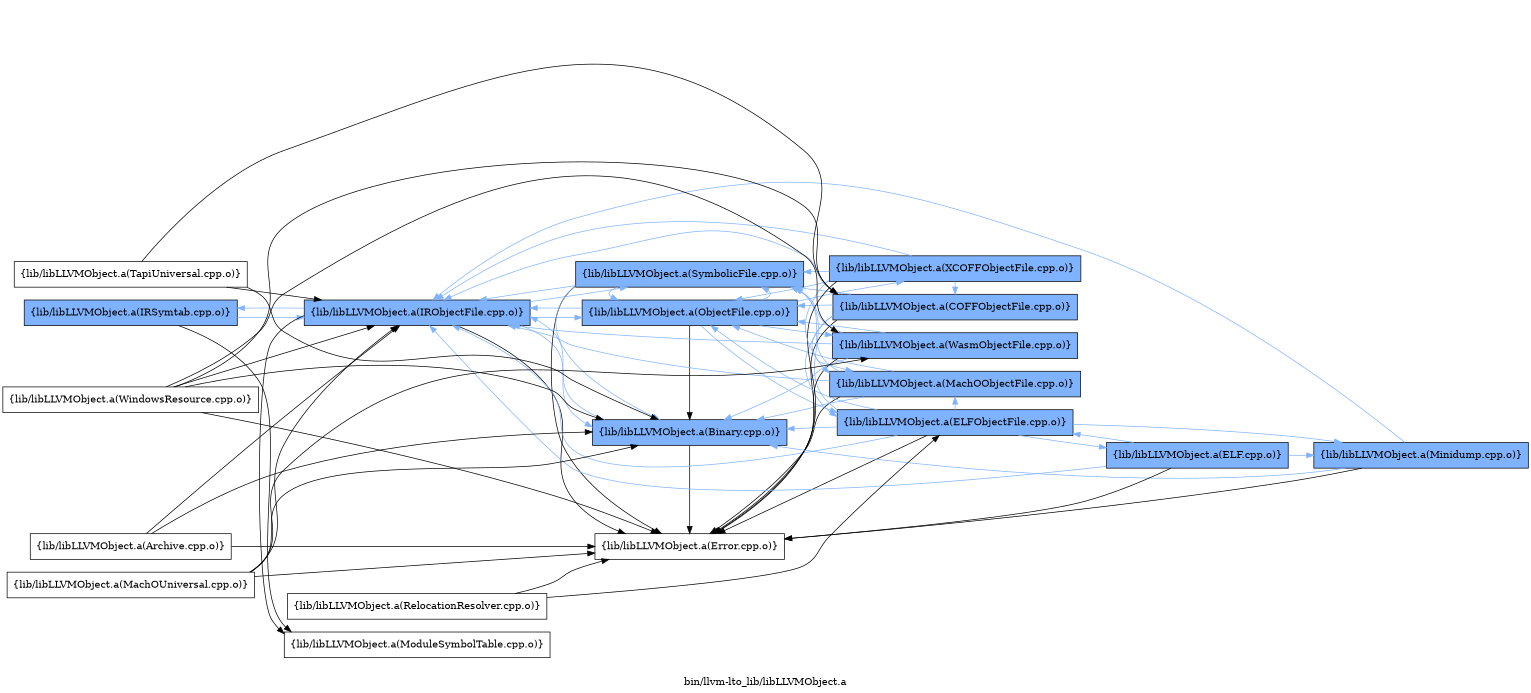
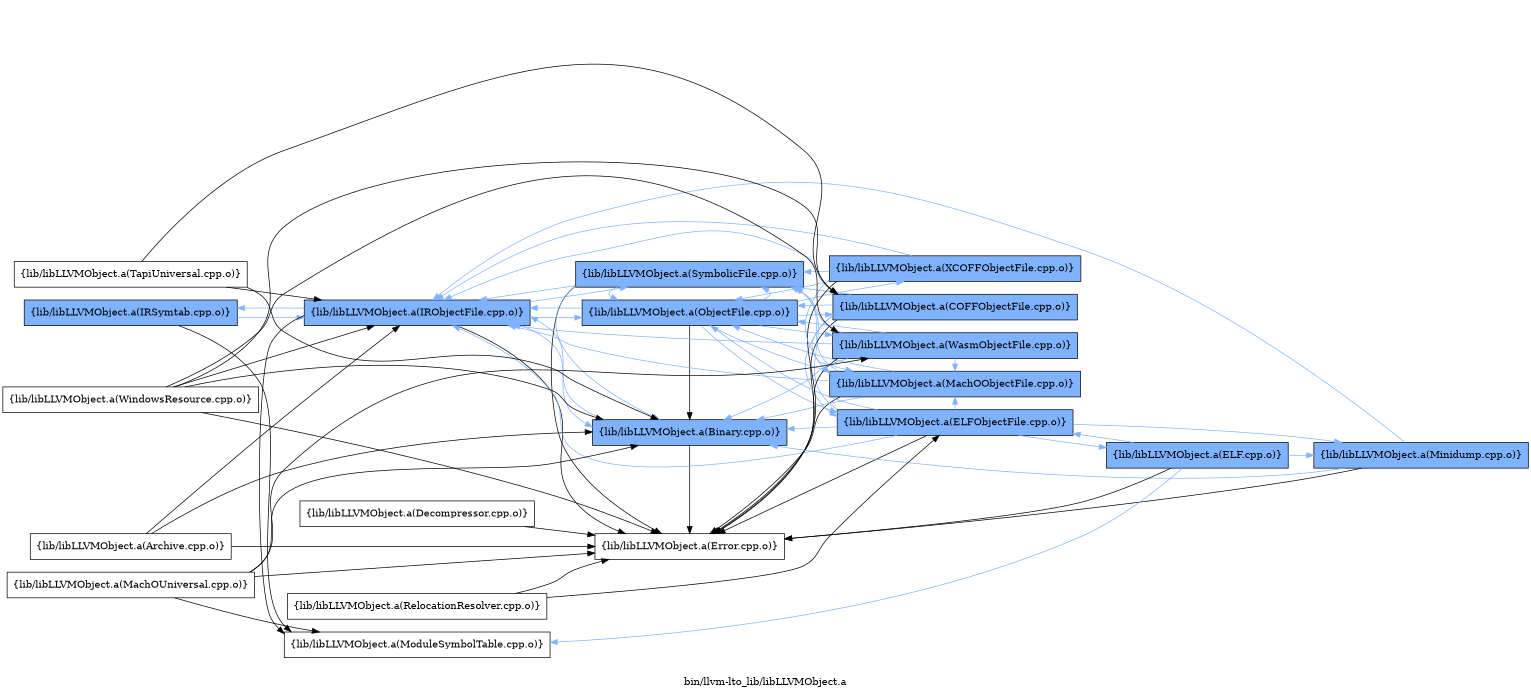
edge "{lib/libLLVMObject.a(XCOFFObjectFile.cpp.o)}" -> "{lib/libLLVMObject.a(COFFObjectFile.cpp.o)}": now "{lib/libLLVMObject.a(ObjectFile.cpp.o)}" -> "{lib/libLLVMObject.a(COFFObjectFile.cpp.o)}"
edge "{lib/libLLVMObject.a(ObjectFile.cpp.o)}" -> "{lib/libLLVMObject.a(MachOObjectFile.cpp.o)}": added
edge "{lib/libLLVMObject.a(WasmObjectFile.cpp.o)}" -> "{lib/libLLVMObject.a(MachOObjectFile.cpp.o)}": added
edge "{lib/libLLVMObject.a(MachOUniversal.cpp.o)}" -> "{lib/libLLVMObject.a(IRObjectFile.cpp.o)}": now "{lib/libLLVMObject.a(MachOUniversal.cpp.o)}" -> "{lib/libLLVMObject.a(ModuleSymbolTable.cpp.o)}"
edge "{lib/libLLVMObject.a(ELF.cpp.o)}" -> "{lib/libLLVMObject.a(IRObjectFile.cpp.o)}": now "{lib/libLLVMObject.a(ELF.cpp.o)}" -> "{lib/libLLVMObject.a(ModuleSymbolTable.cpp.o)}"
node "{lib/libLLVMObject.a(Decompressor.cpp.o)}": added
